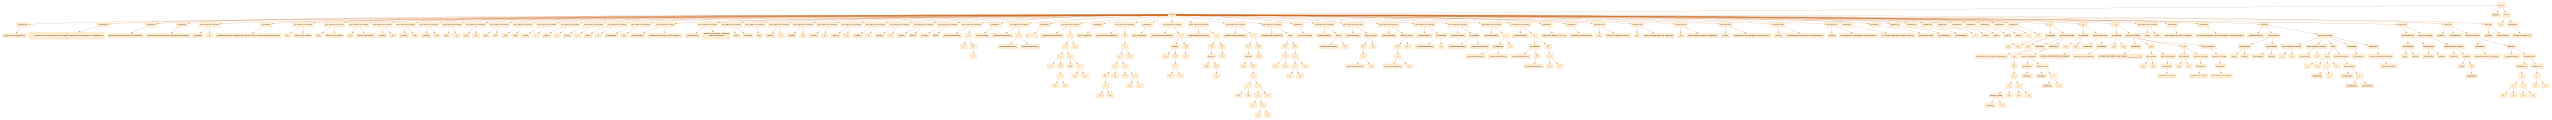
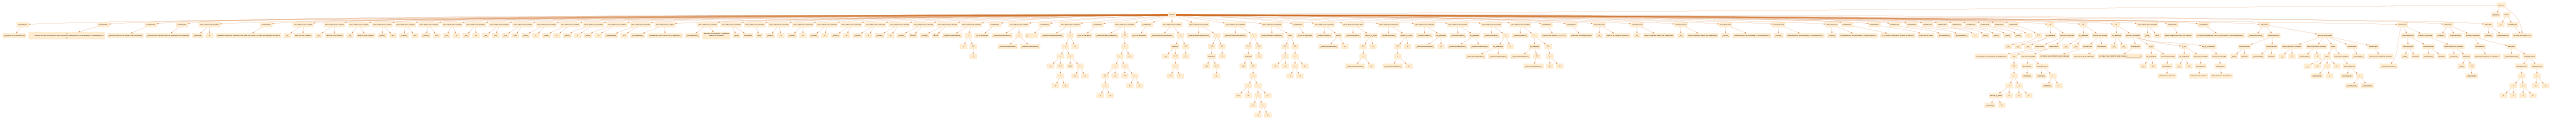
edge "SEGUN" -> "CASO": now "SEGUN" -> "'el valor es mayor a 2'"
edge "' Esta es la potencia Manual'" -> "_potenciaFuncion_": now "FUNCION" -> "_potenciaFuncion_"
